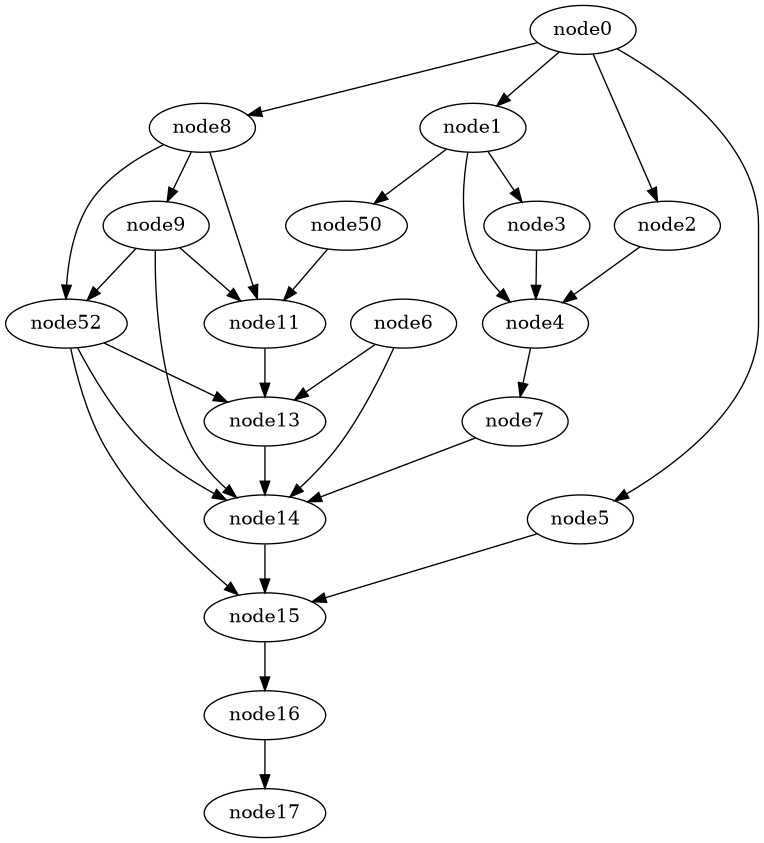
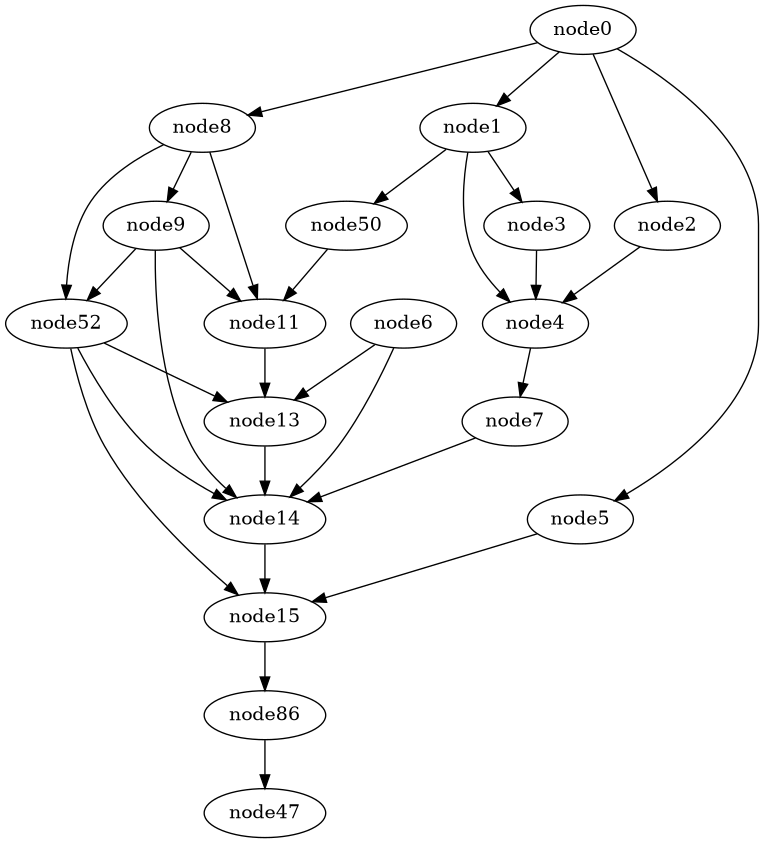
node "node16": label "node16" -> "node86"
node "node17": label "node17" -> "node47"
